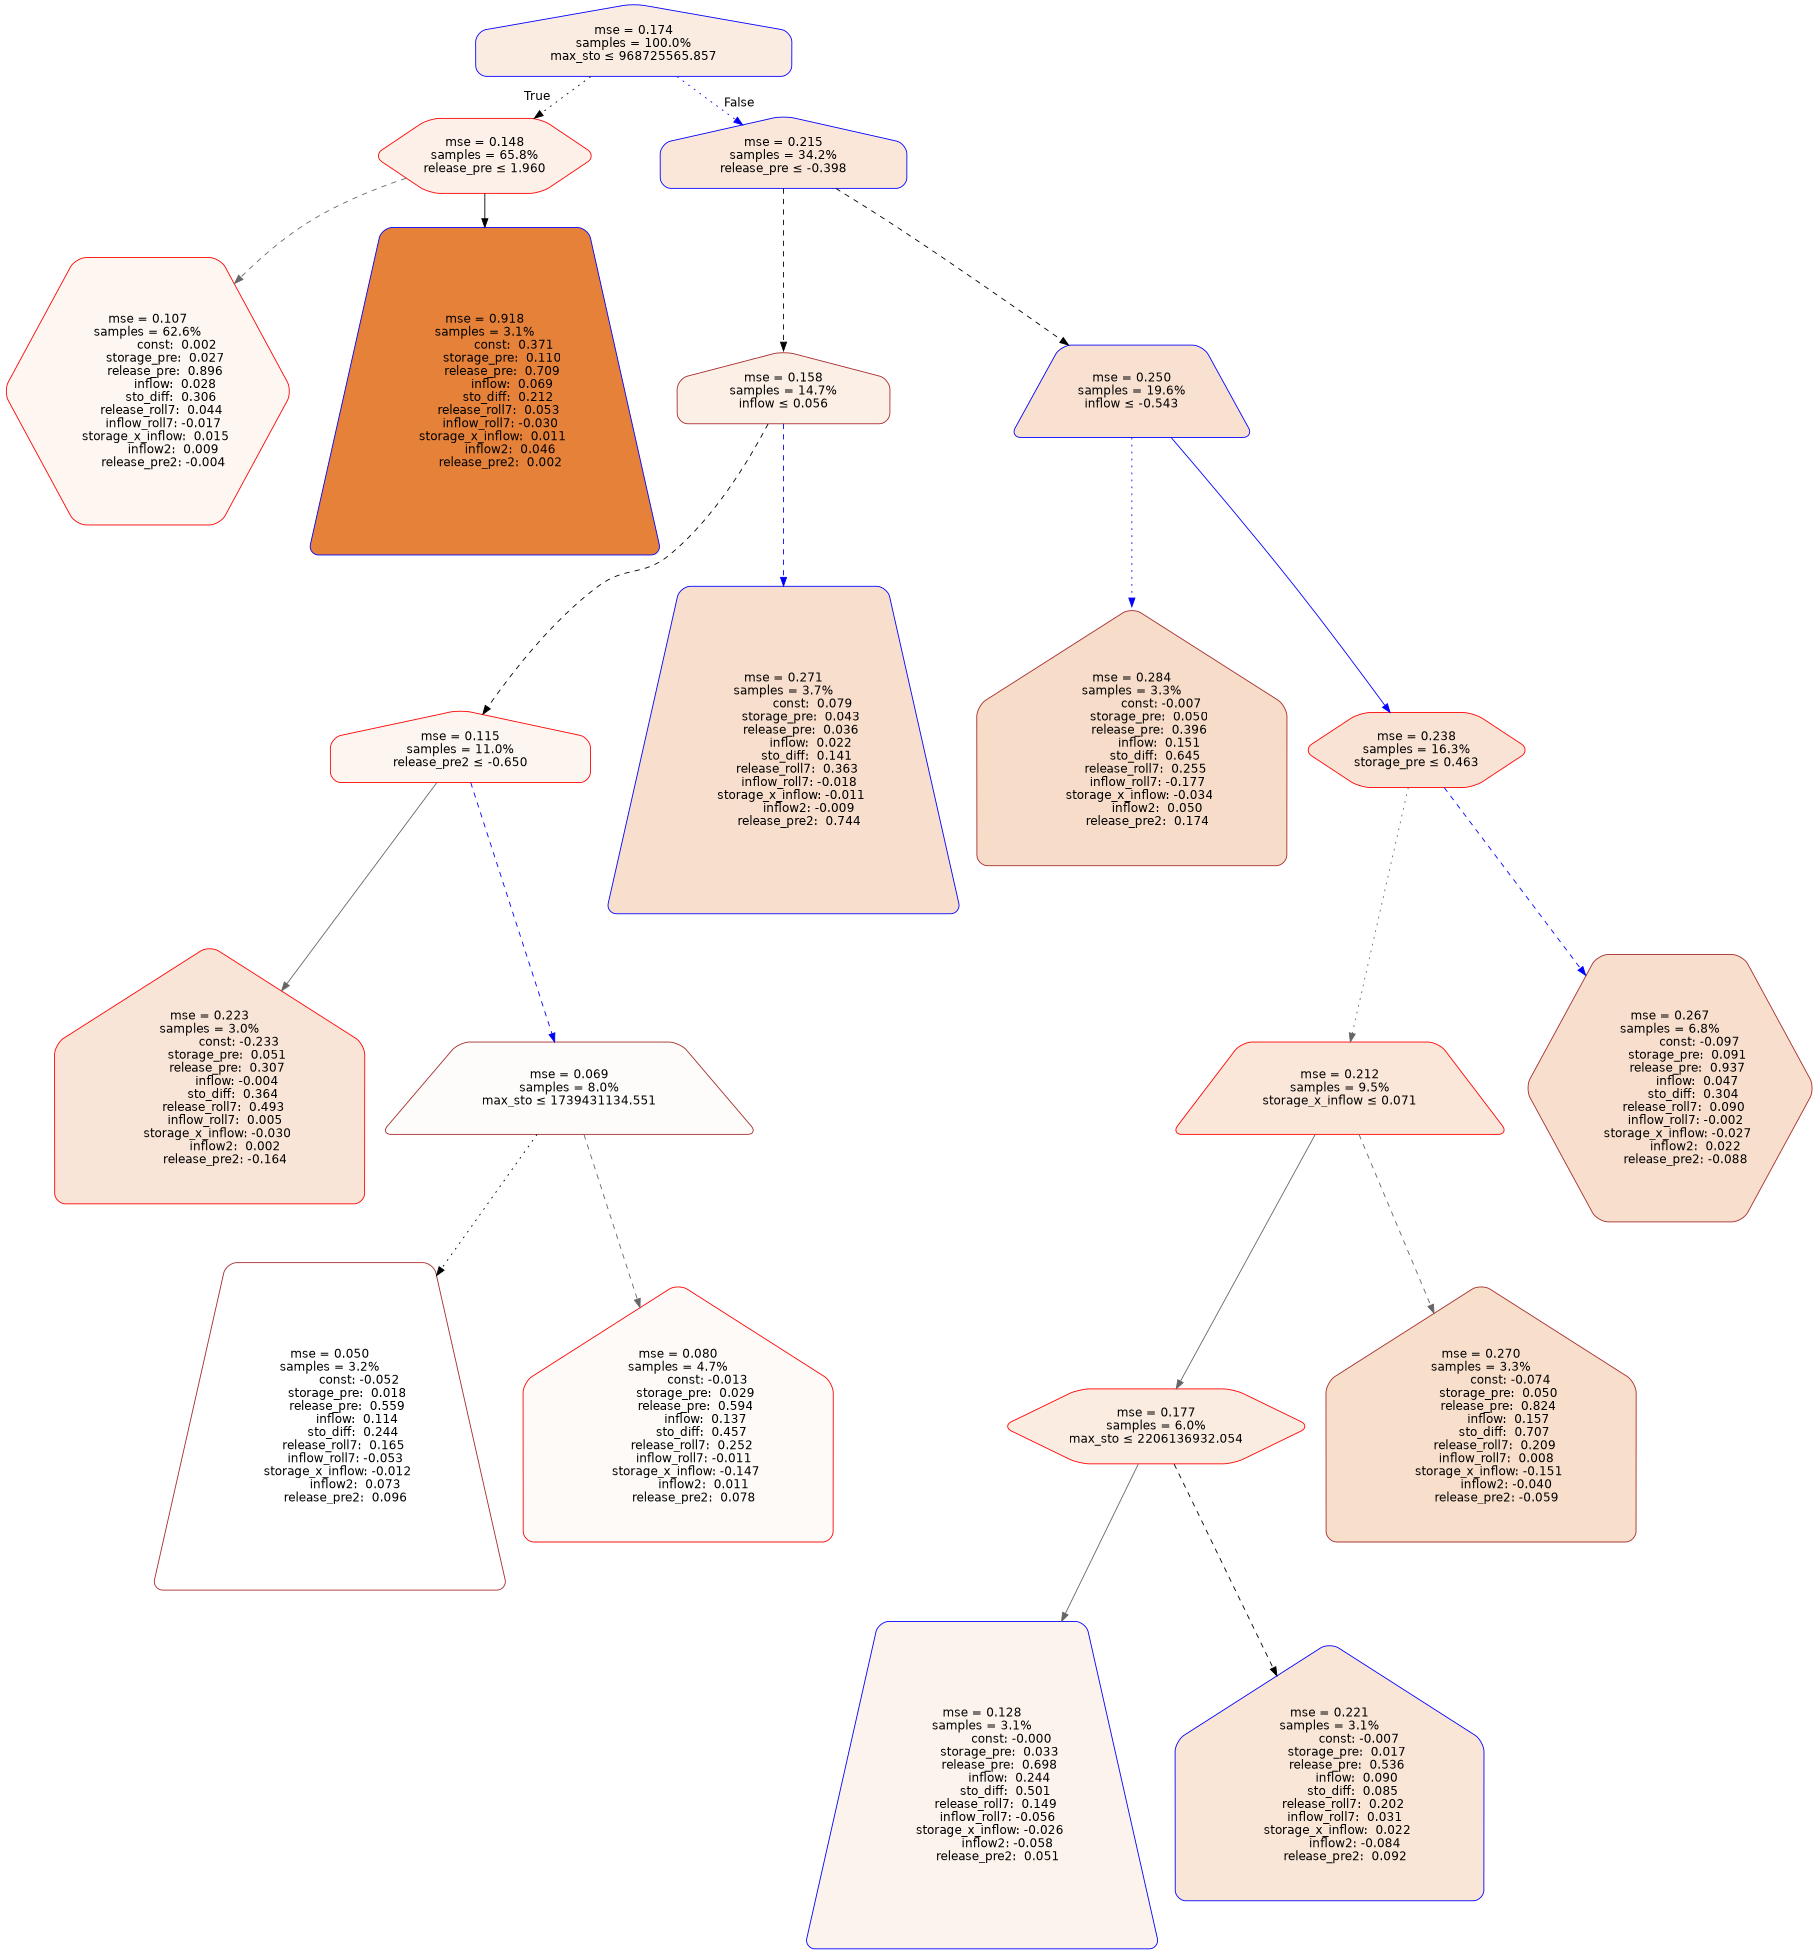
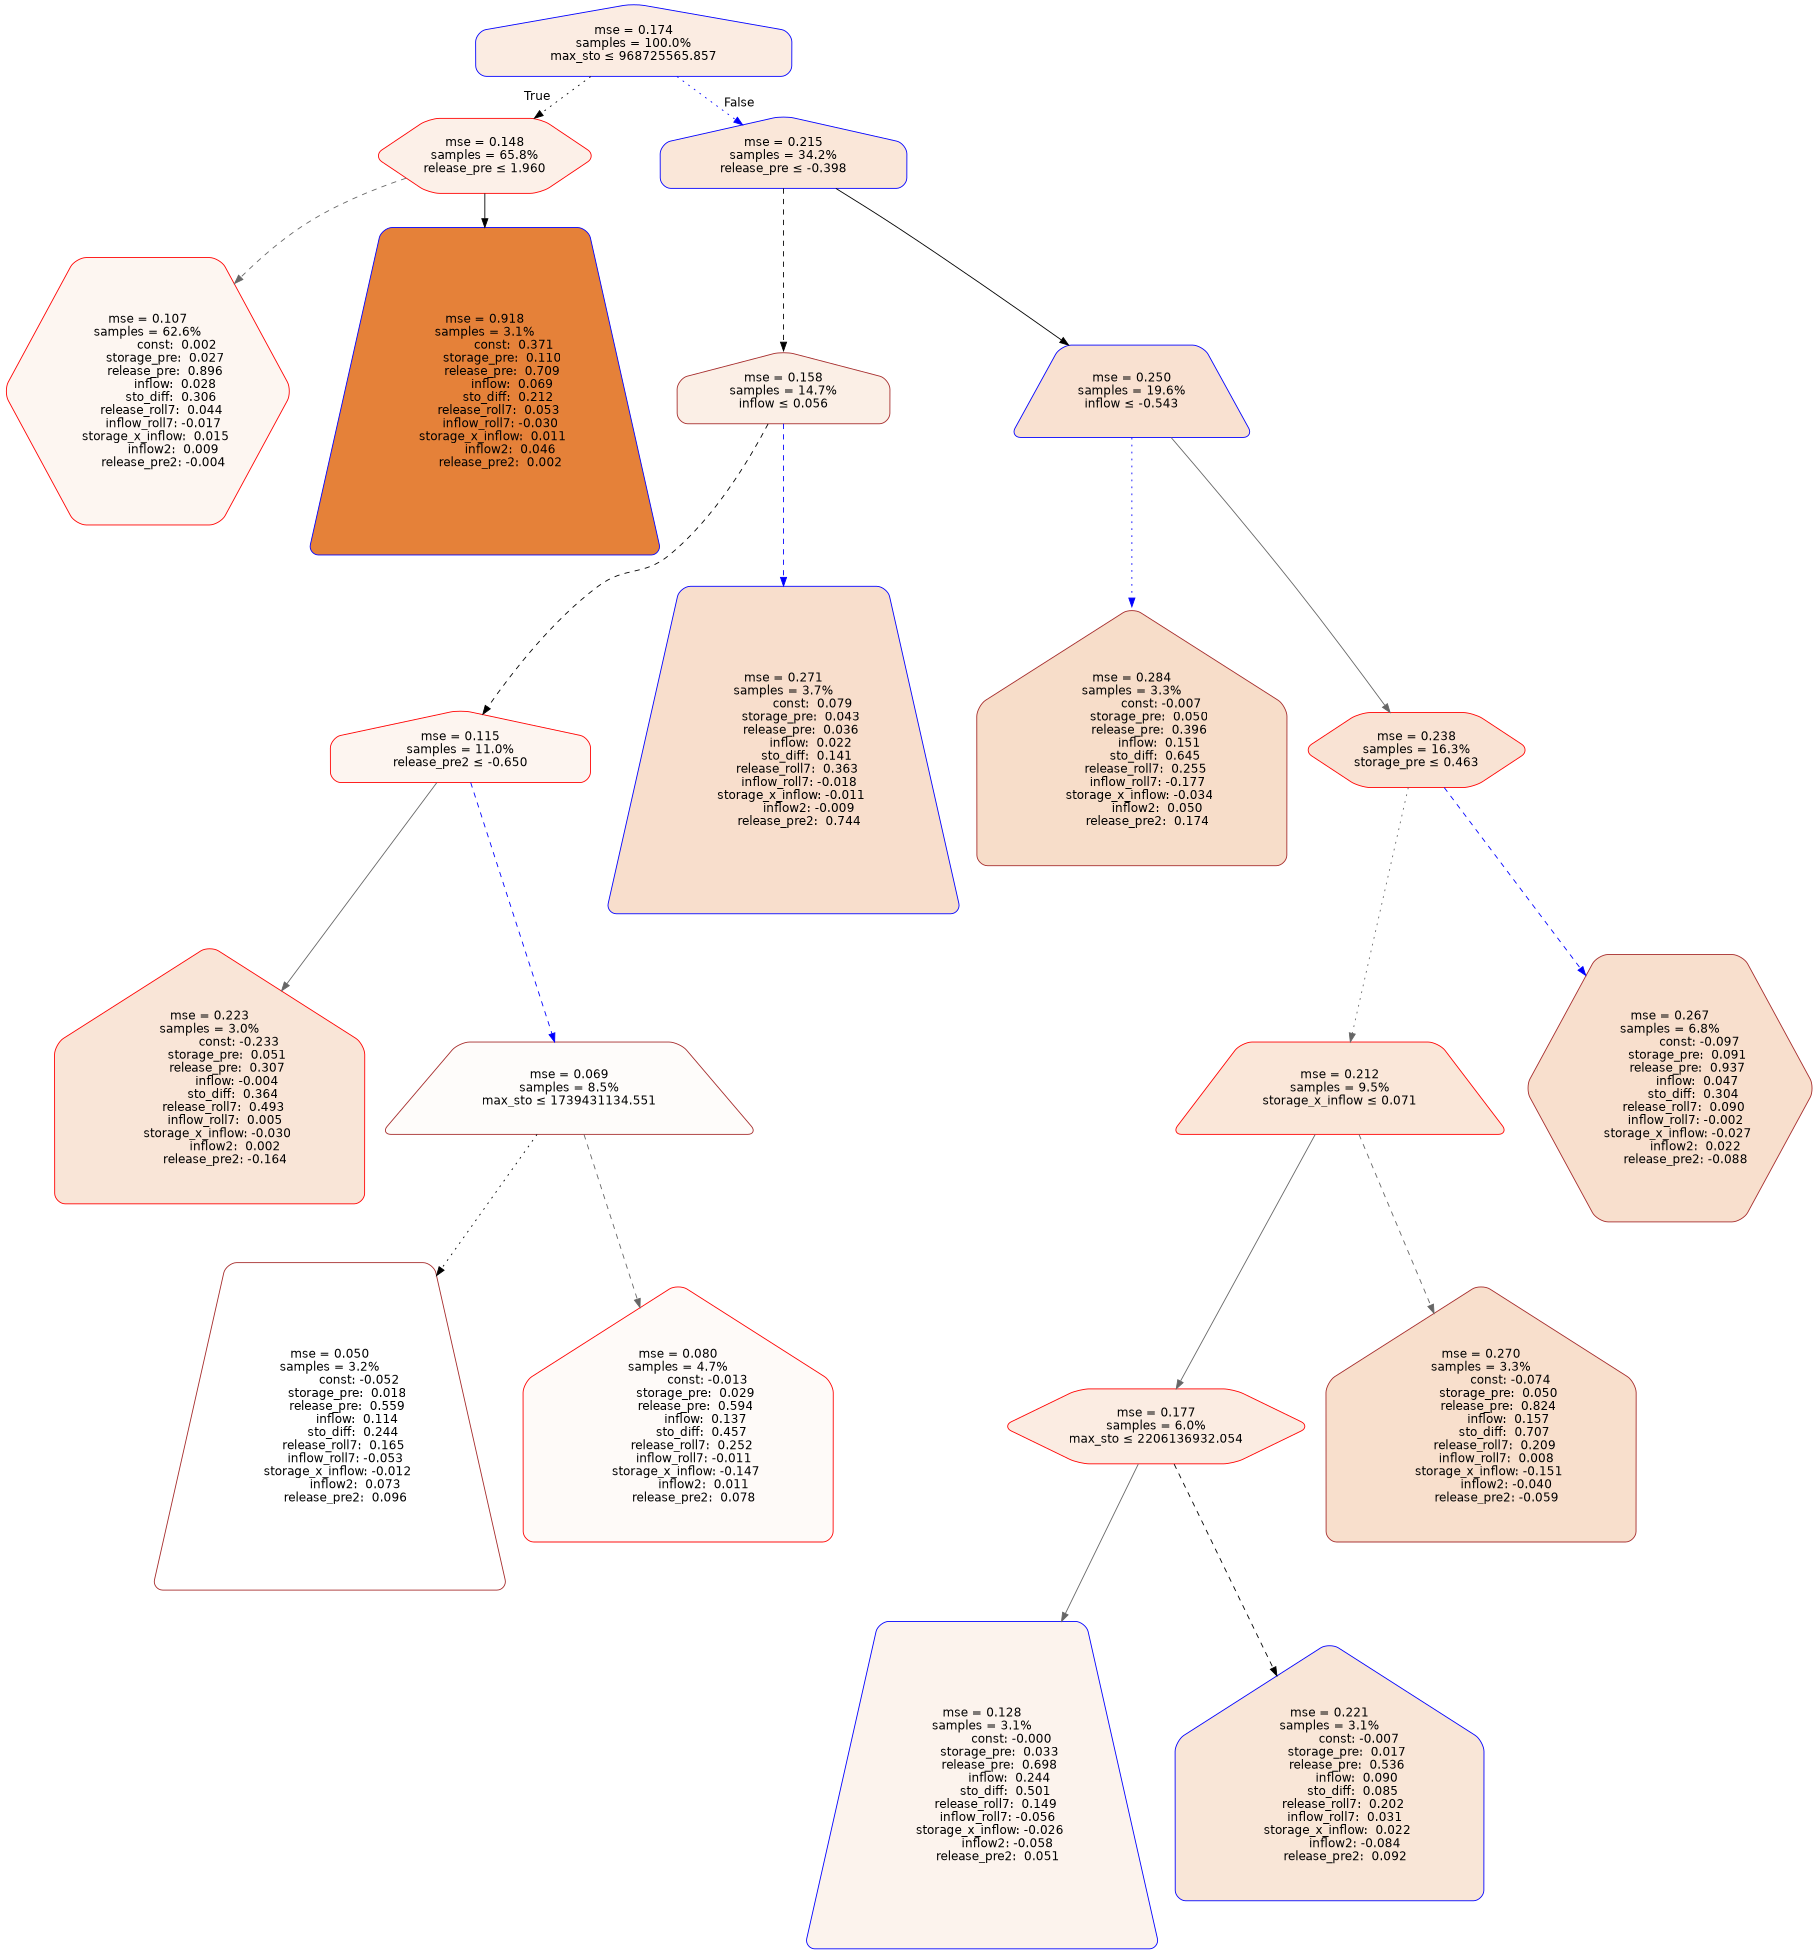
edge "mse = 0.215 samples = 34.2% release_pre ≤ -0.398" -> "mse = 0.250 samples = 19.6% inflow ≤ -0.543": style dashed -> solid
edge "mse = 0.250 samples = 19.6% inflow ≤ -0.543" -> "mse = 0.238 samples = 16.3% storage_pre ≤ 0.463": color blue -> gray40
node "mse = 0.069 samples = 8.0% max_sto ≤ 1739431134.551": label "mse = 0.069 samples = 8.0% max_sto ≤ 1739431134.551" -> "mse = 0.069 samples = 8.5% max_sto ≤ 1739431134.551"
